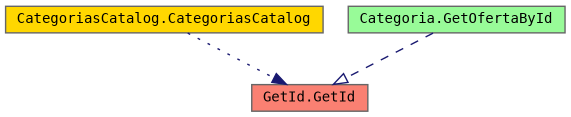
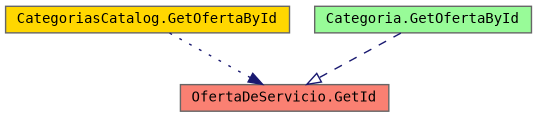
node "CategoriasCatalog.CategoriasCatalog": label "CategoriasCatalog.CategoriasCatalog" -> "CategoriasCatalog.GetOfertaById"
node "GetId.GetId": label "GetId.GetId" -> "OfertaDeServicio.GetId"
